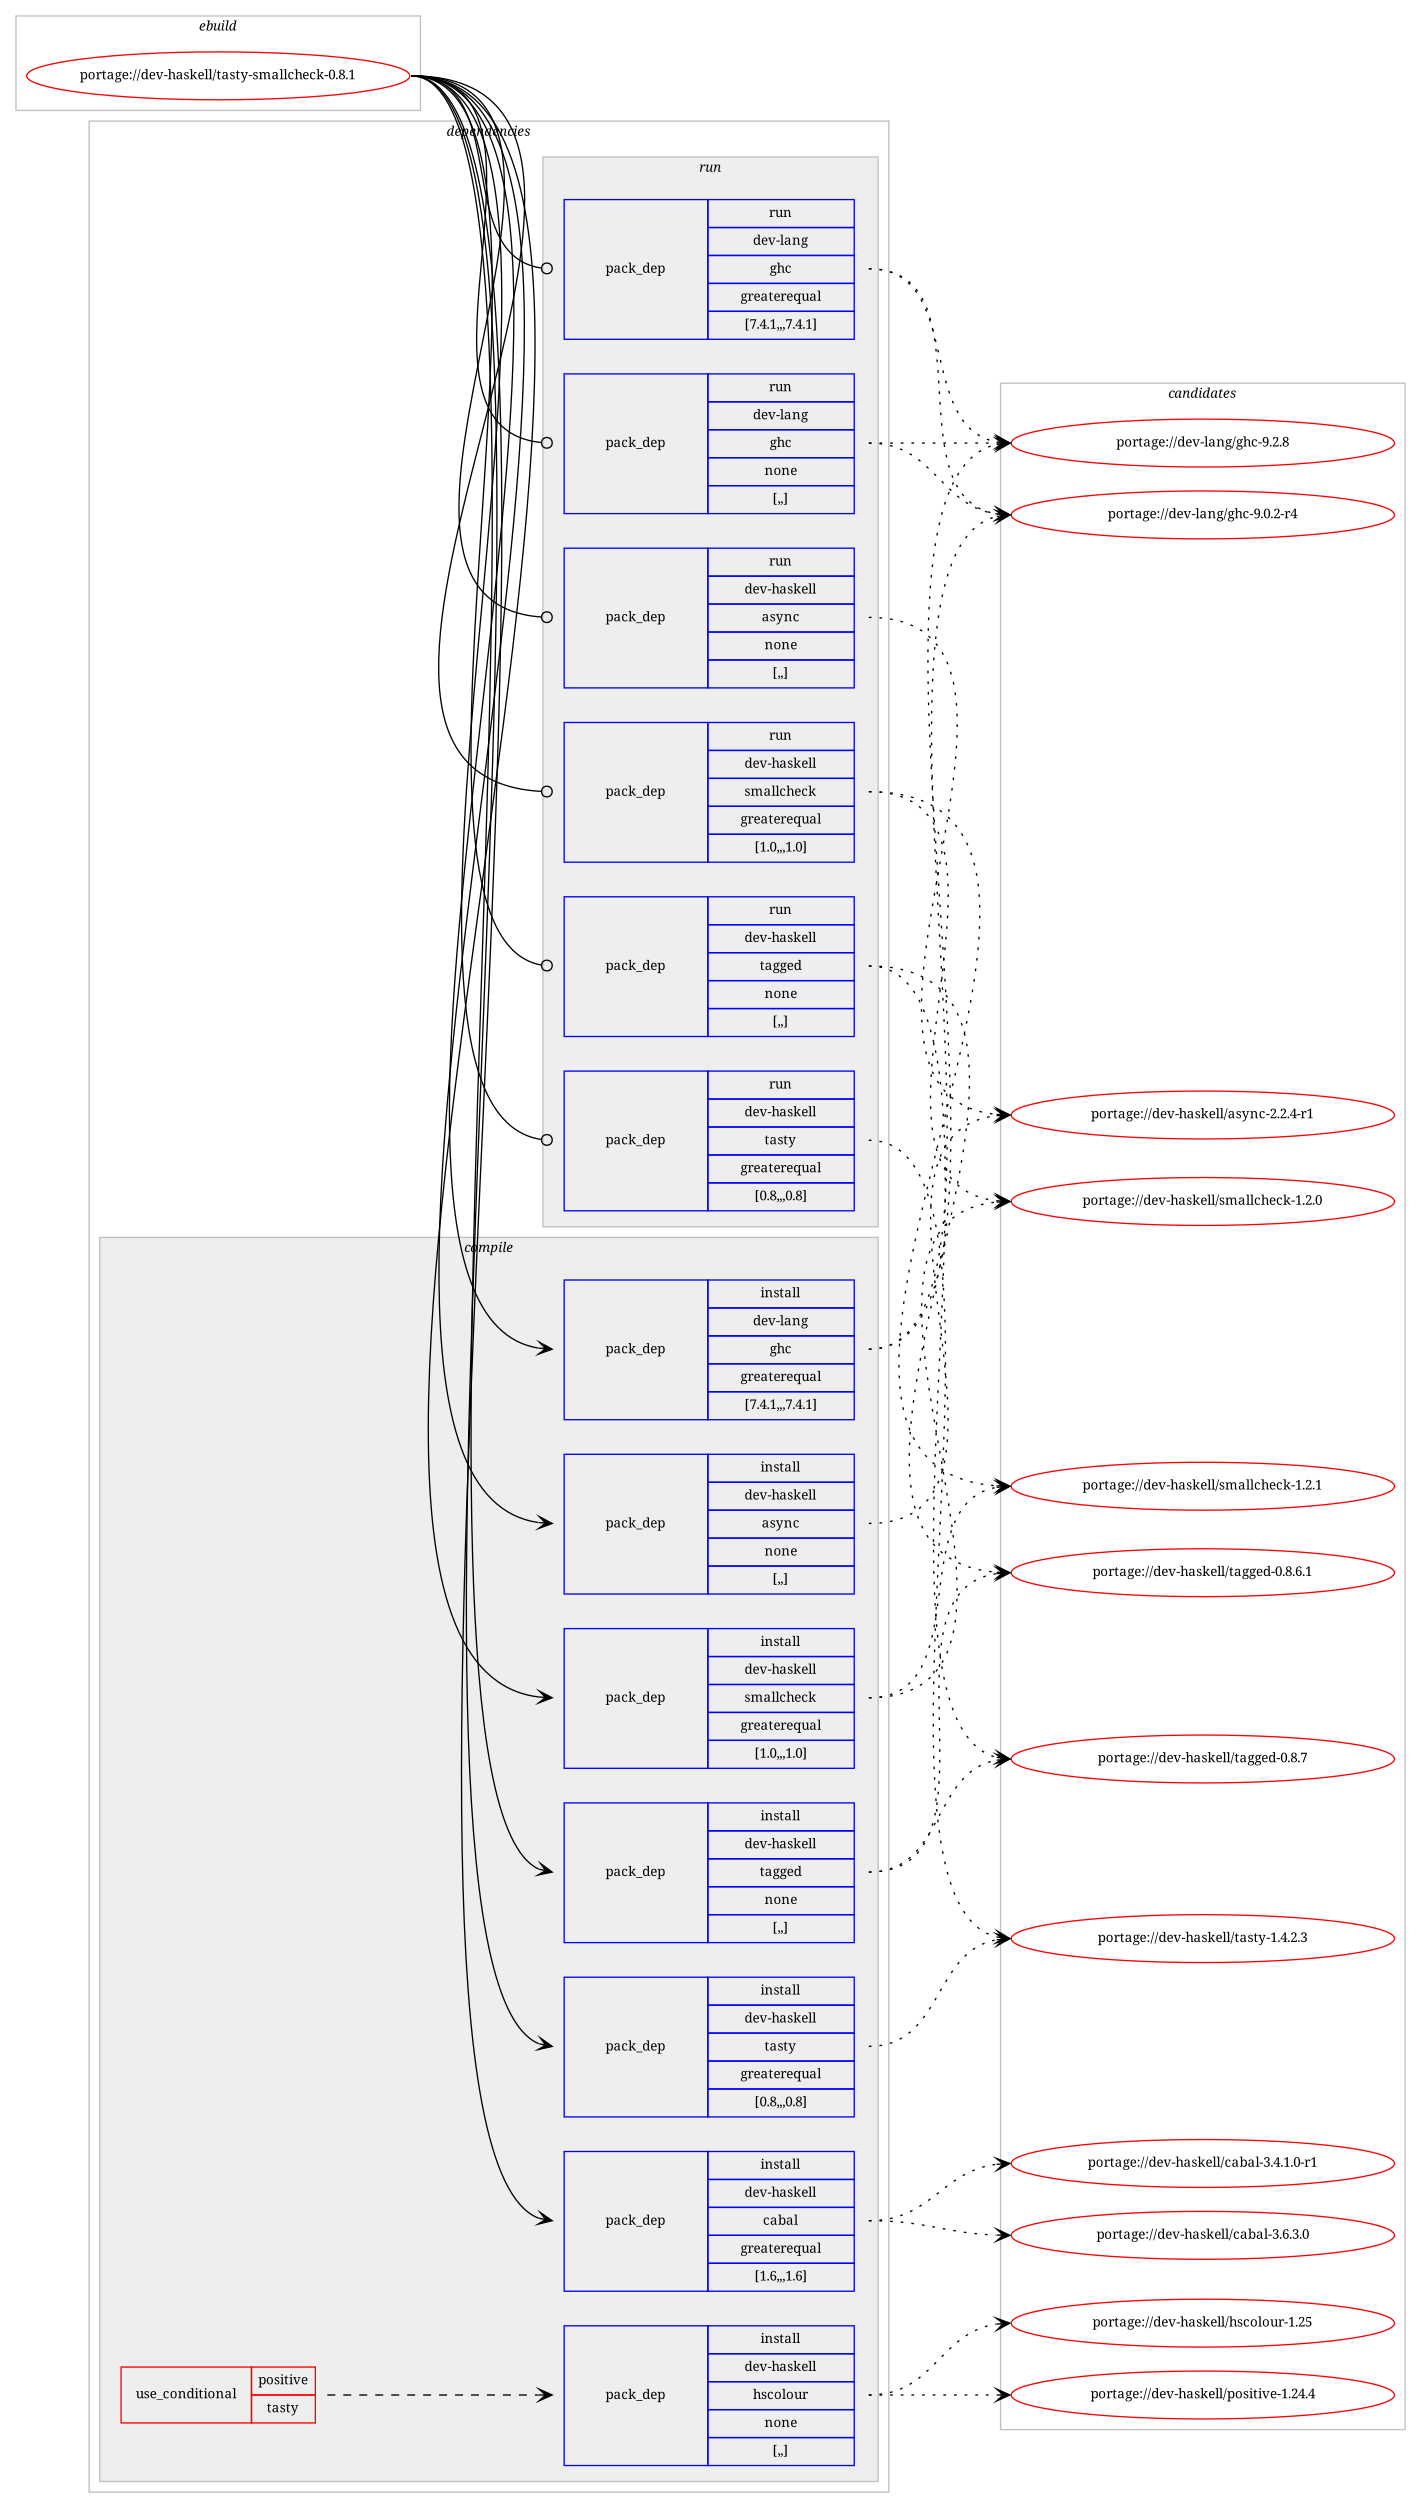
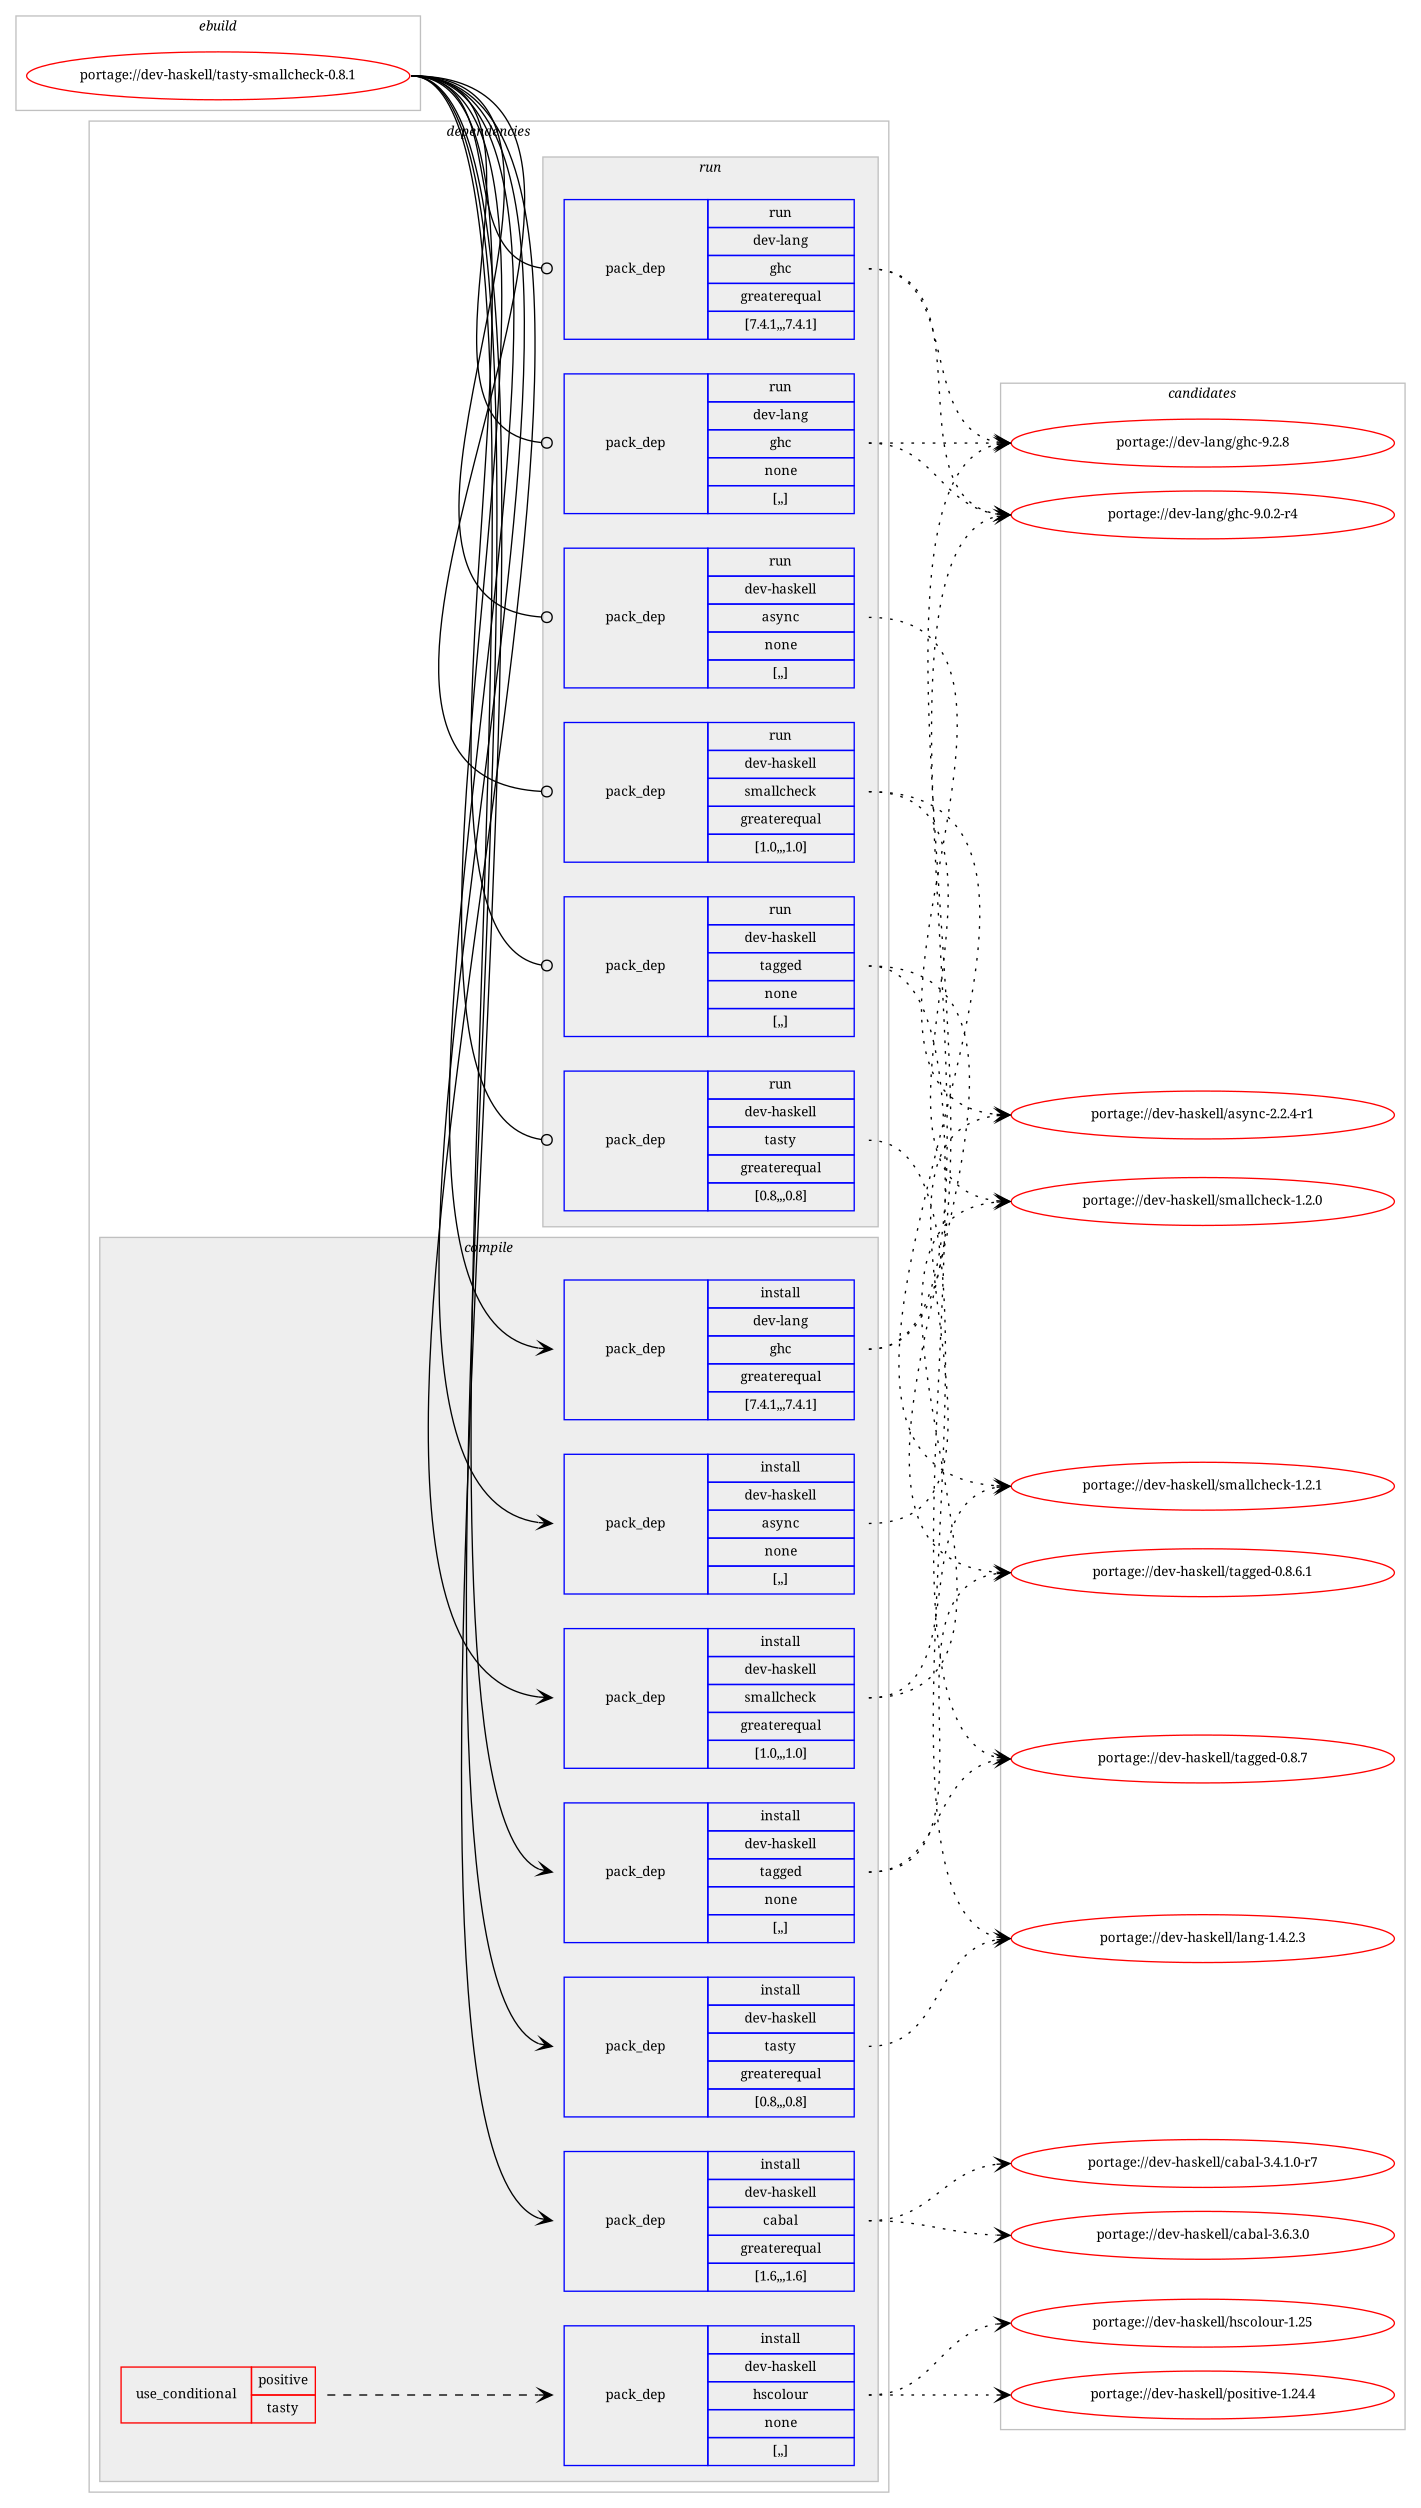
node "portage://dev-haskell/tasty-1.4.2.3": label "portage://dev-haskell/tasty-1.4.2.3" -> "portage://dev-haskell/lang-1.4.2.3"
node "portage://dev-haskell/cabal-3.4.1.0-r1": label "portage://dev-haskell/cabal-3.4.1.0-r1" -> "portage://dev-haskell/cabal-3.4.1.0-r7"
